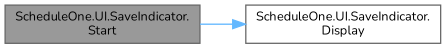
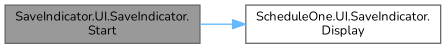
node "ScheduleOne.UI.SaveIndicator. Start": label "ScheduleOne.UI.SaveIndicator. Start" -> "SaveIndicator.UI.SaveIndicator. Start"
